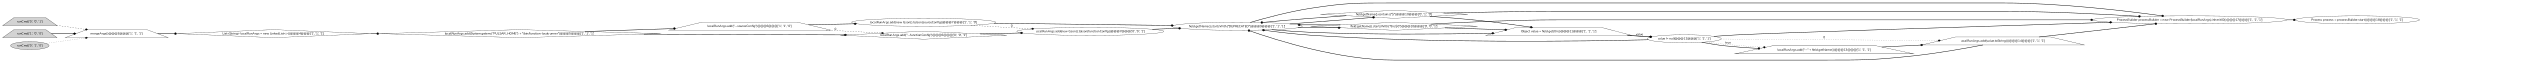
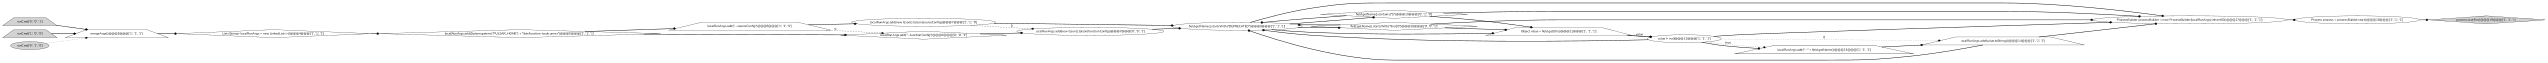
node "process.waitFor()@@@19@@@['1', '1', '1']": added
edge "runCmd['0', '0', '1']" -> "mergeArgs()@@@3@@@['1', '1', '1']": style dashed -> bold
